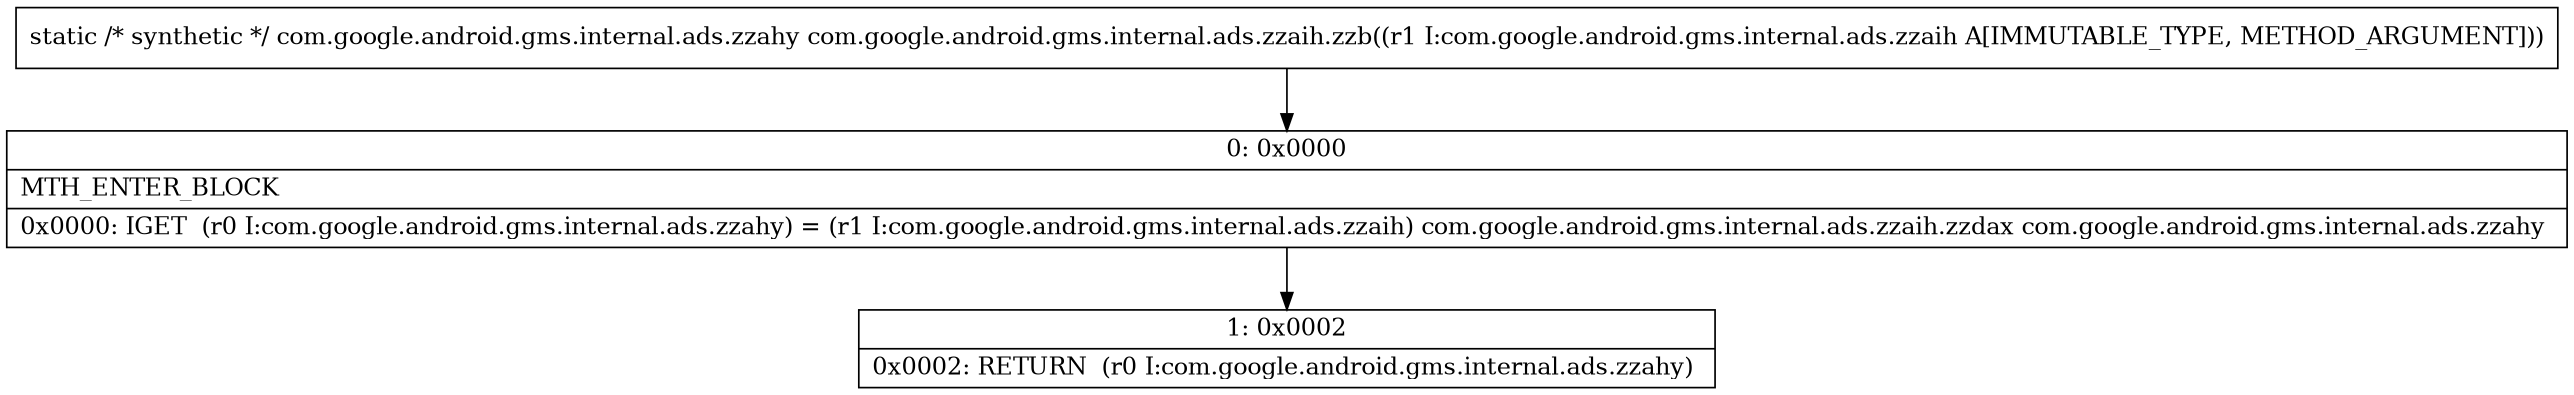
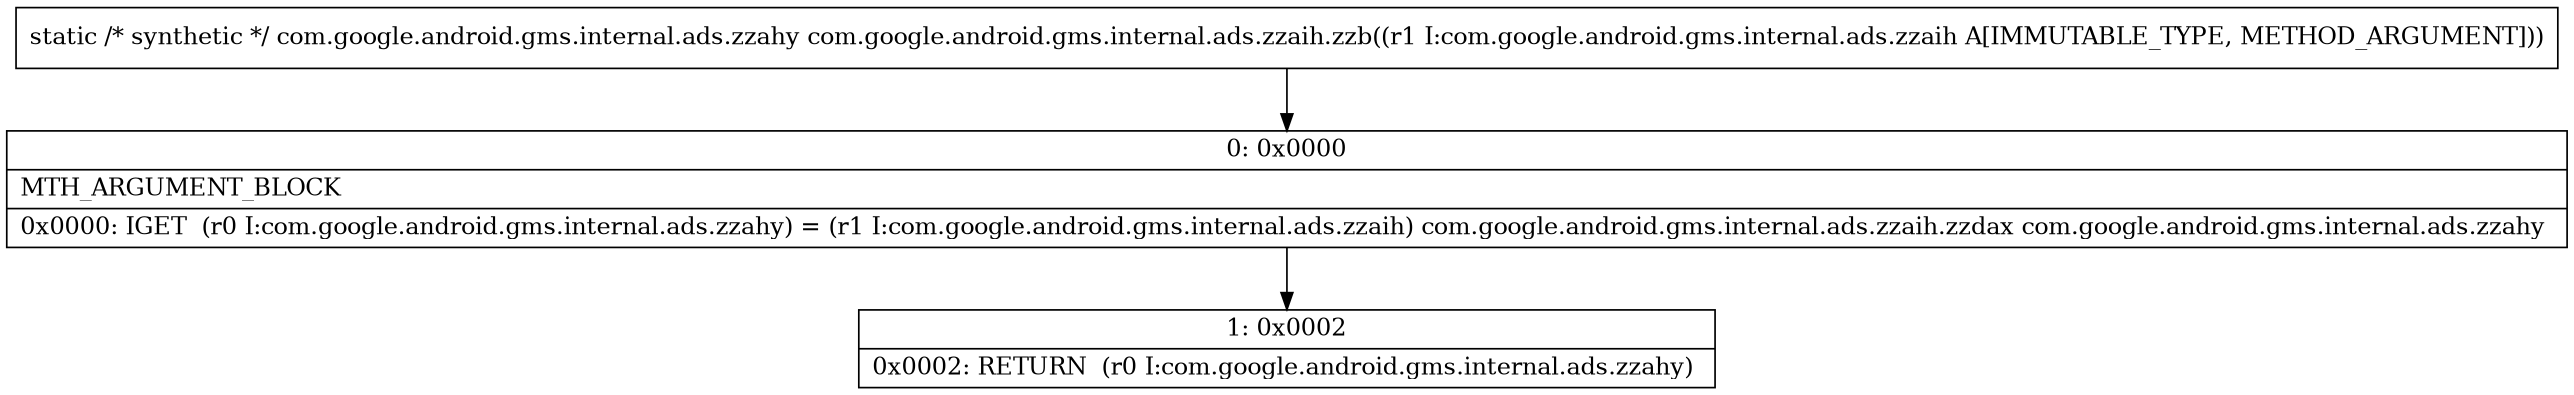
node "0: 0x0000": text "MTH_ENTER_BLOCK" -> "MTH_ARGUMENT_BLOCK"
